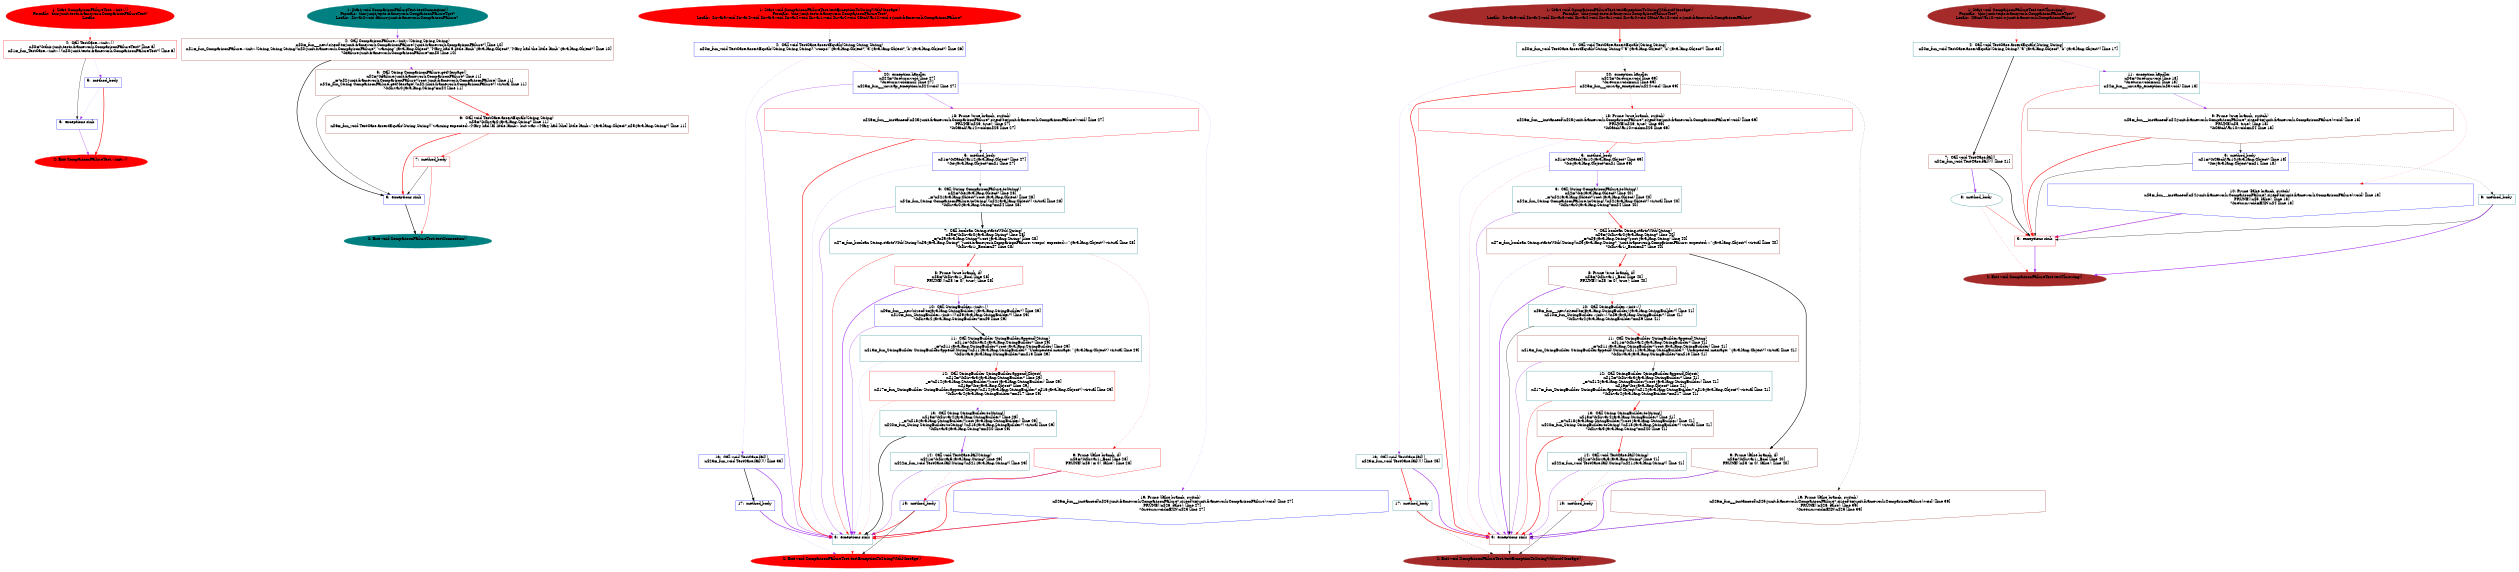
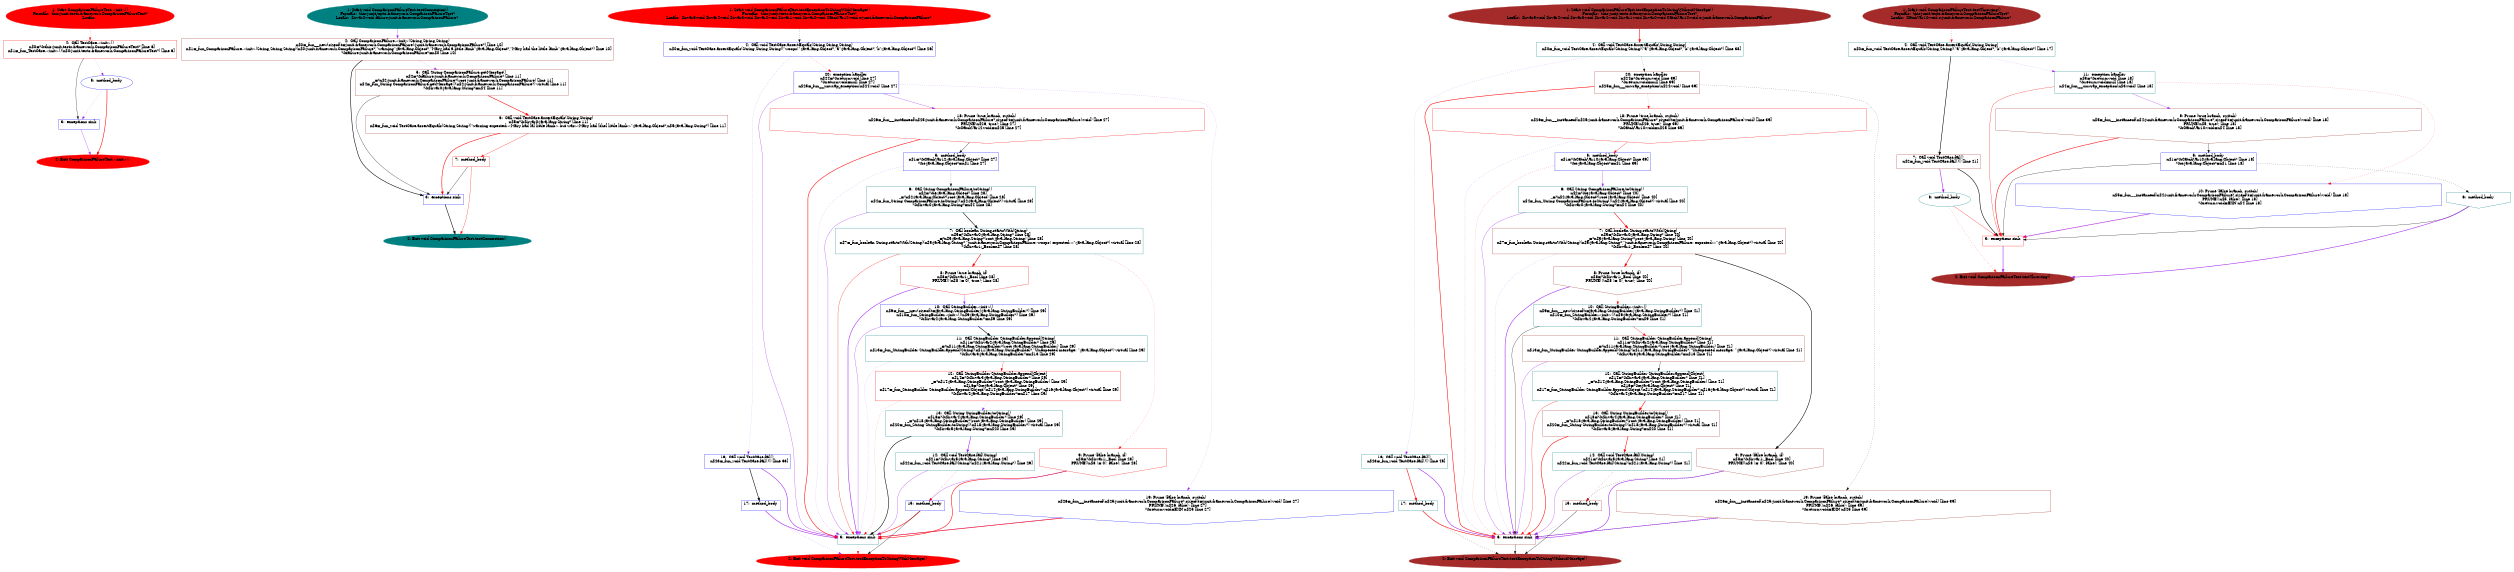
node "5:  method_body": shape box -> ellipse
node "6:  method_body": shape box -> invhouse
